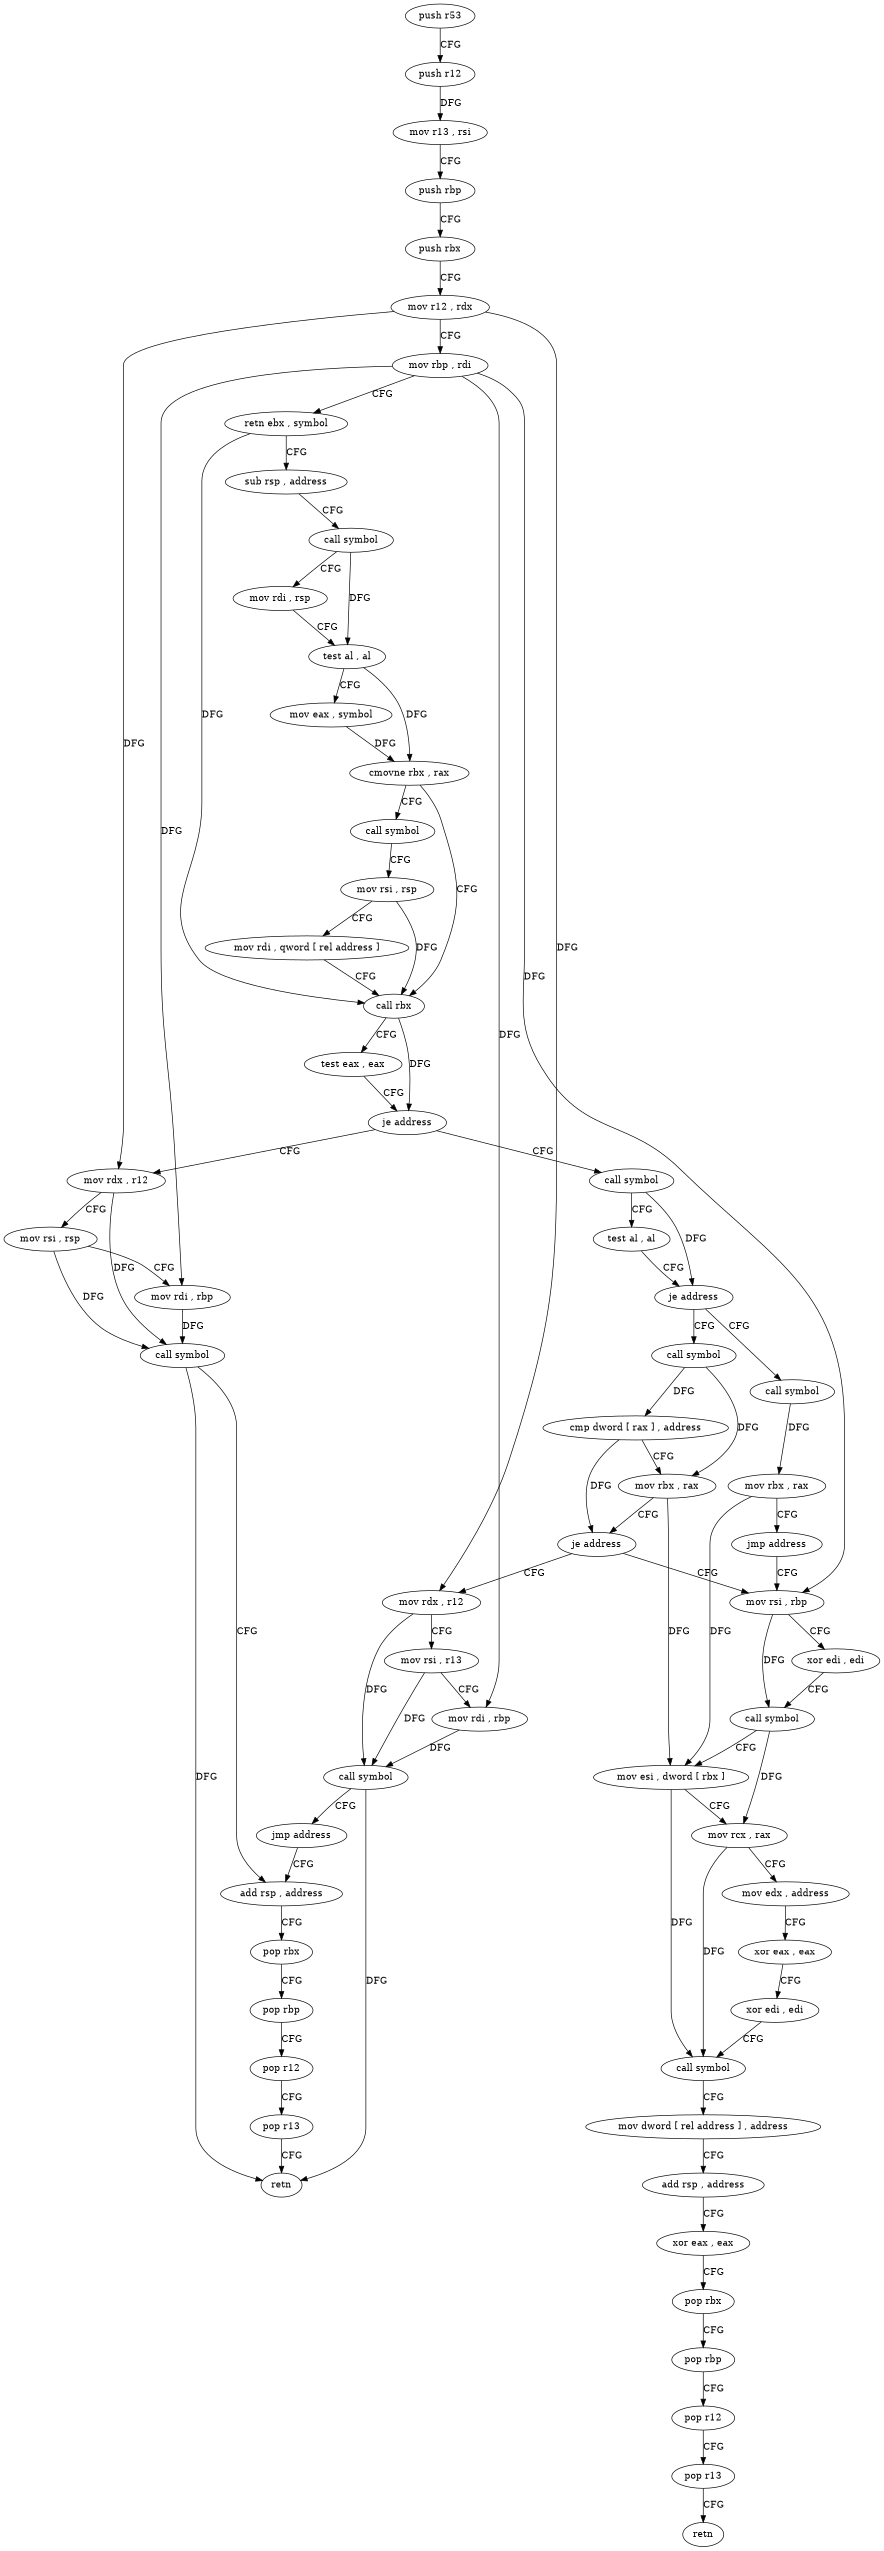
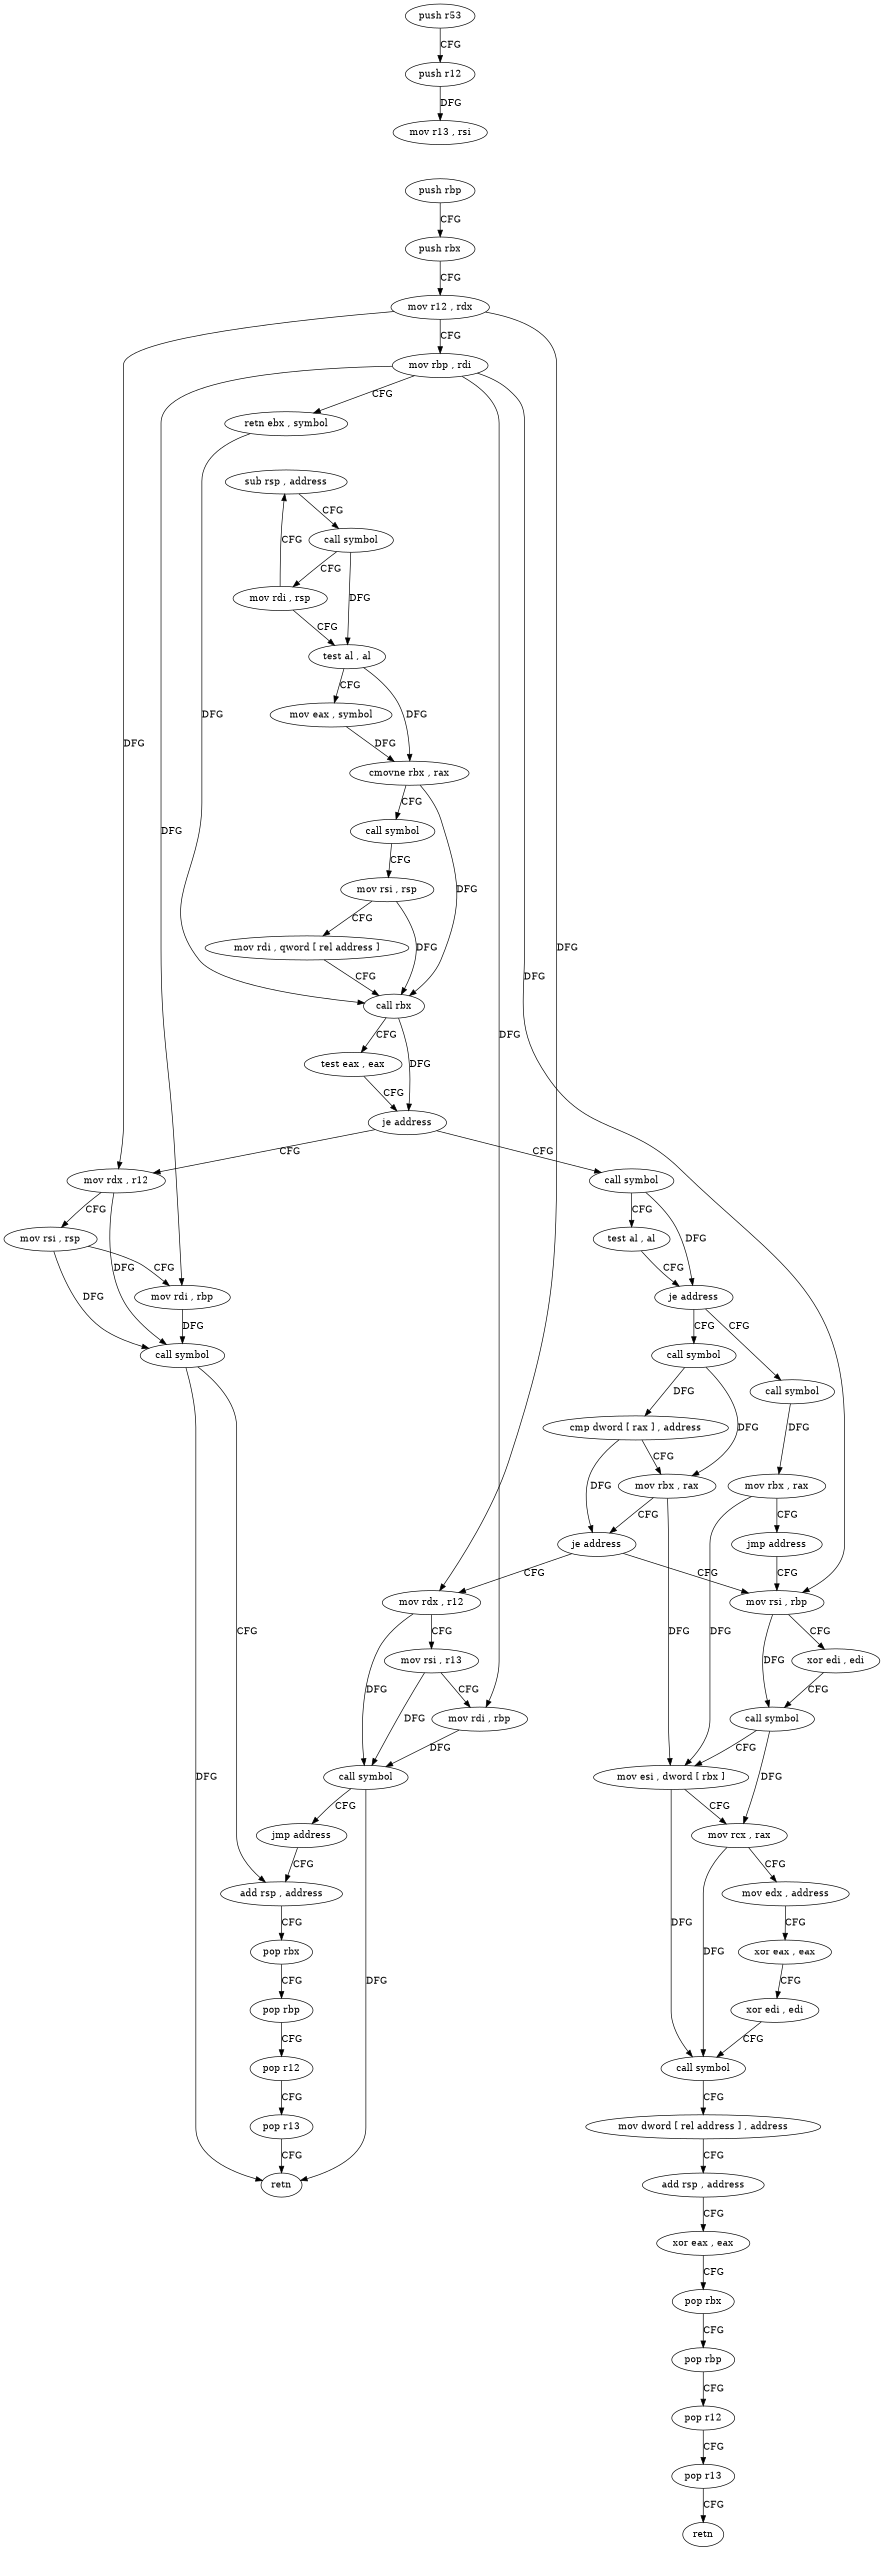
edge "mov r13 , rsi" -> "push rbp": removed, label "CFG"
edge "retn ebx , symbol" -> "sub rsp , address": now "mov rdi , rsp" -> "sub rsp , address"
edge "cmovne rbx , rax" -> "call rbx": label "CFG" -> "DFG"
